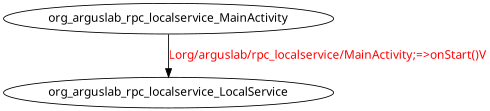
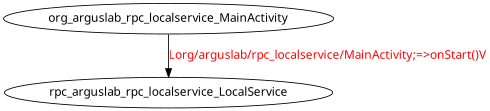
node "org_arguslab_rpc_localservice_LocalService": label "org_arguslab_rpc_localservice_LocalService" -> "rpc_arguslab_rpc_localservice_LocalService"
